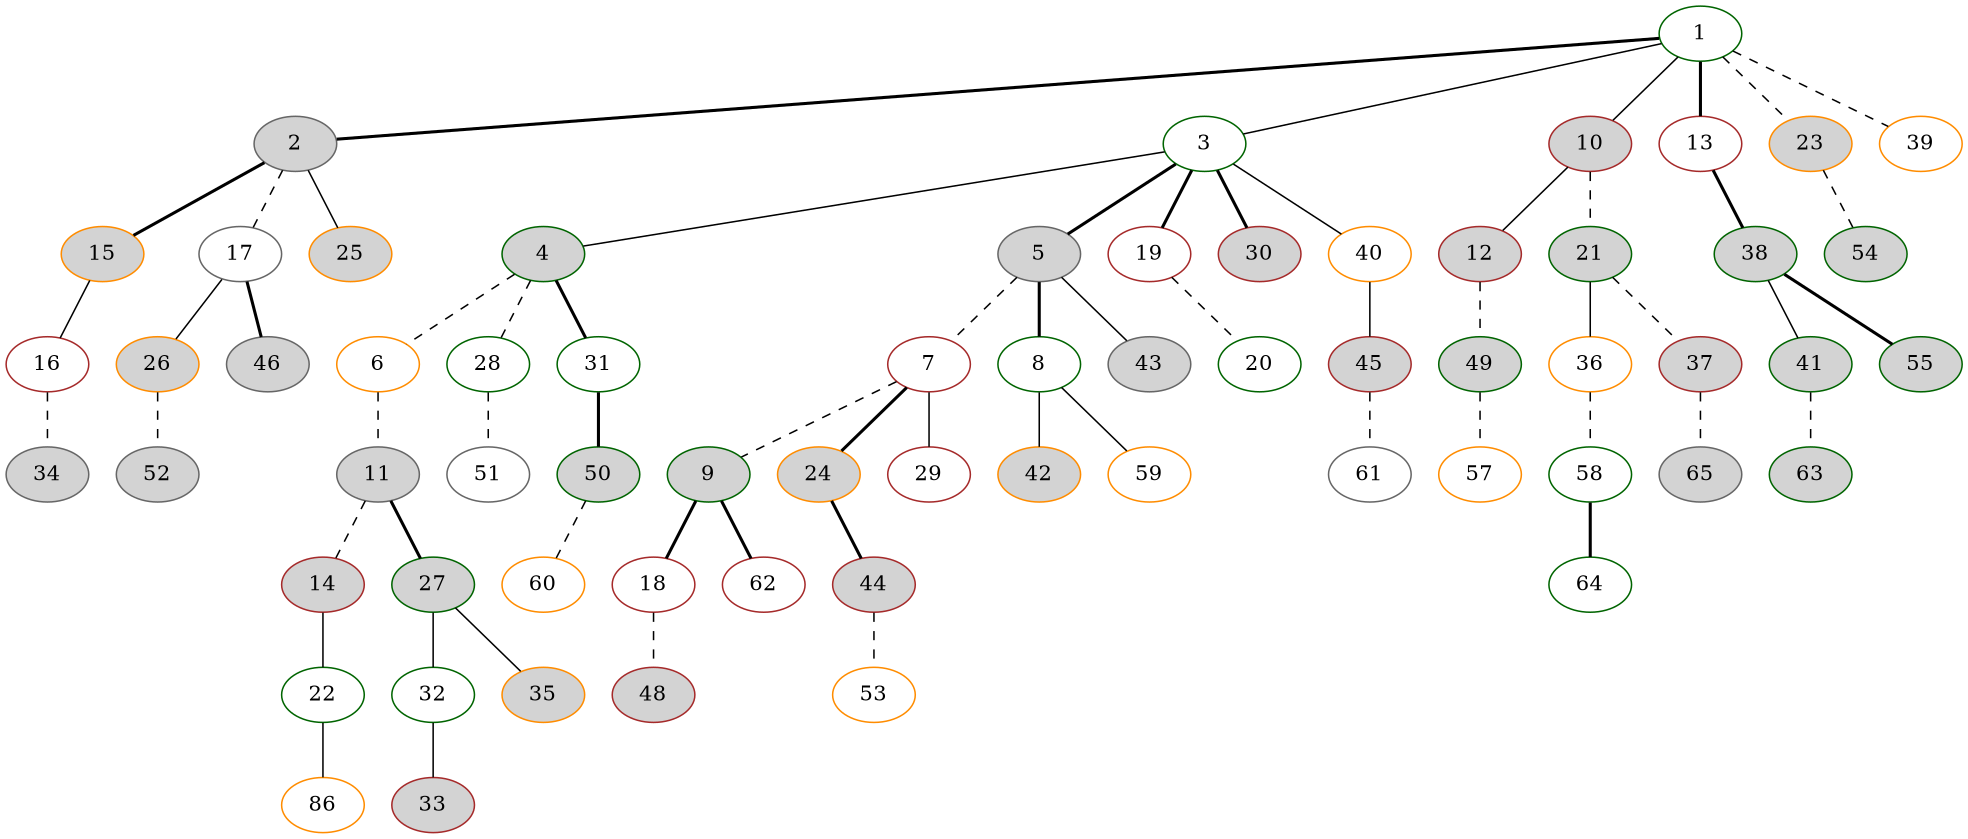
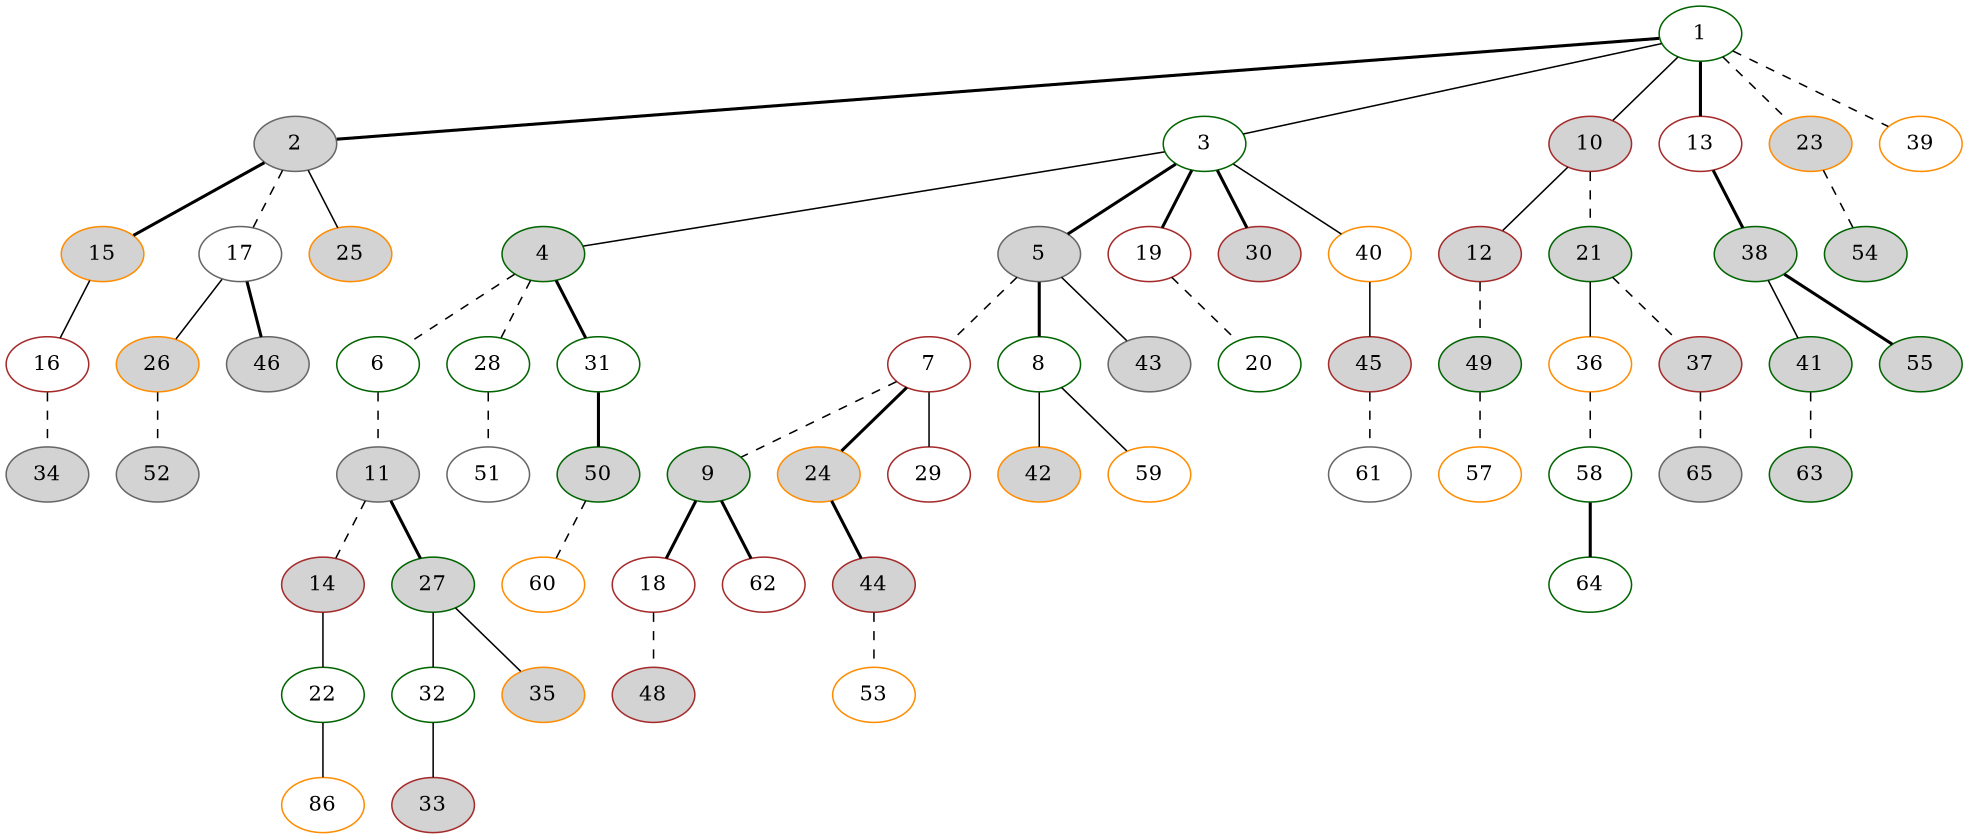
node "6": color darkorange -> darkgreen
